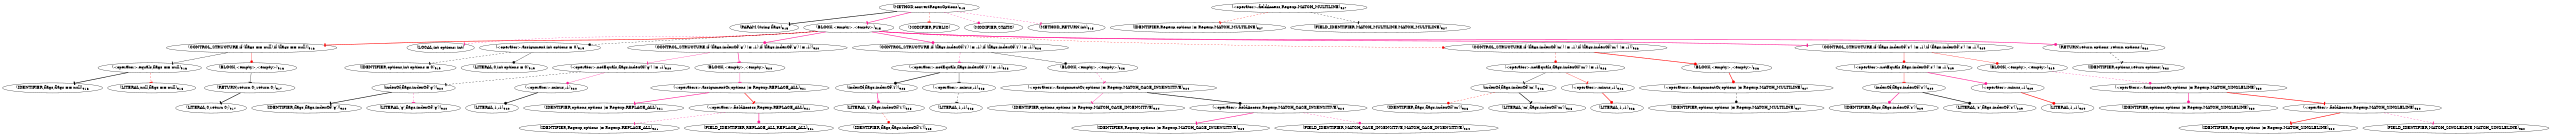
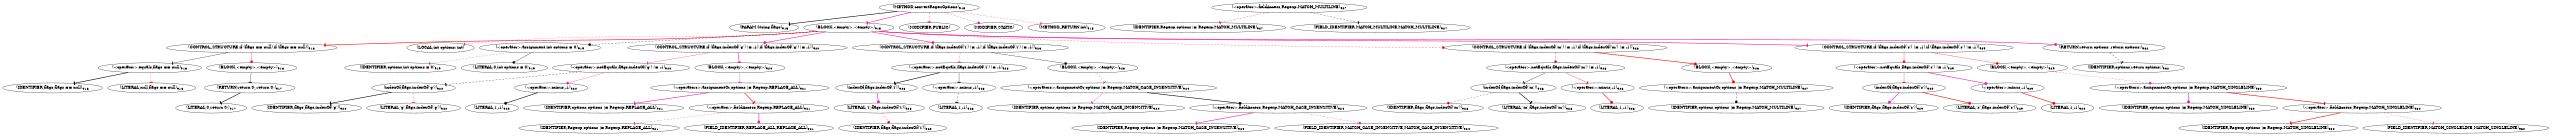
edge "(<operator>.assignment,int options = 0)" -> "(IDENTIFIER,options,int options = 0)": color black -> deeppink
edge "(<operator>.notEquals,flags.indexOf('i') != -1)" -> "(indexOf,flags.indexOf('i'))": arrowhead dot -> tee
edge "(indexOf,flags.indexOf('s'))" -> "(LITERAL,'s',flags.indexOf('s'))": color black -> red
